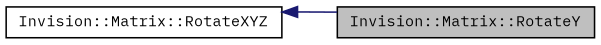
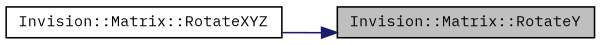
edge "Invision::Matrix::RotateY" -> "Invision::Matrix::RotateXYZ": reversed
